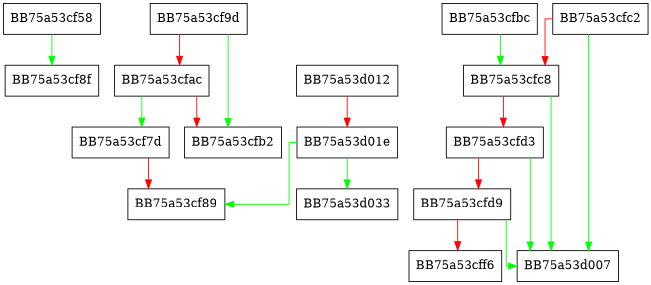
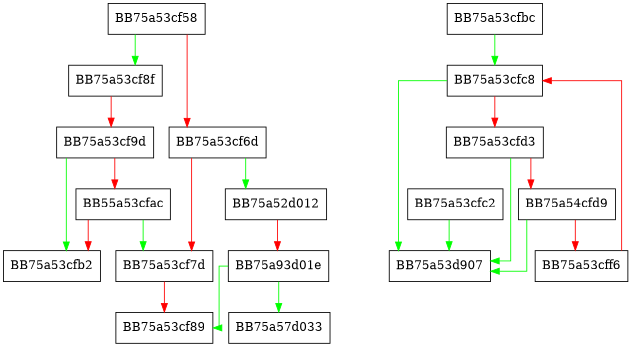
edge "BB75a53cfc2" -> "BB75a53cfc8": now "BB75a53cff6" -> "BB75a53cfc8"
node "BB75a53cfac": label "BB75a53cfac" -> "BB55a53cfac"
node "BB75a53d012": label "BB75a53d012" -> "BB75a52d012"
edge "BB75a53cf8f" -> "BB75a53cf9d": added
node "BB75a53cf6d": added
node "BB75a53d01e": label "BB75a53d01e" -> "BB75a93d01e"
node "BB75a53d033": label "BB75a53d033" -> "BB75a57d033"
node "BB75a53cfd9": label "BB75a53cfd9" -> "BB75a54cfd9"
node "BB75a53d007": label "BB75a53d007" -> "BB75a53d907"
